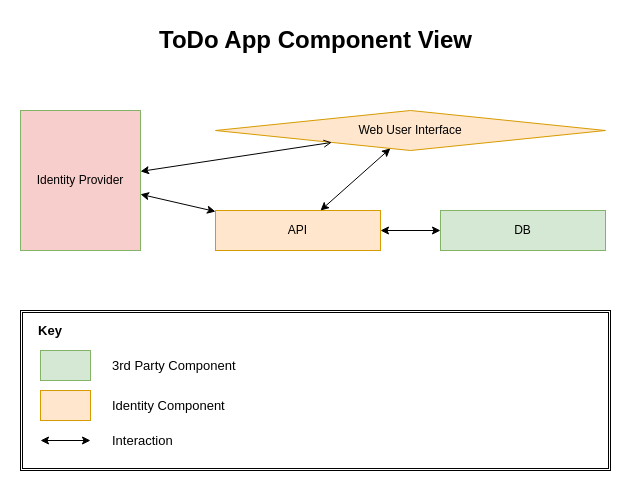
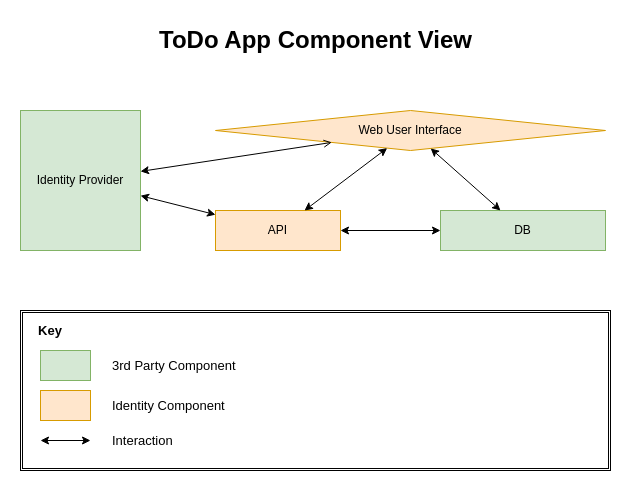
edge "Web User Interface" -- "DB": added
node "Identity Provider": fillcolor #f8cecc -> #d5e8d4
node "API": size 165x40 -> 125x40
